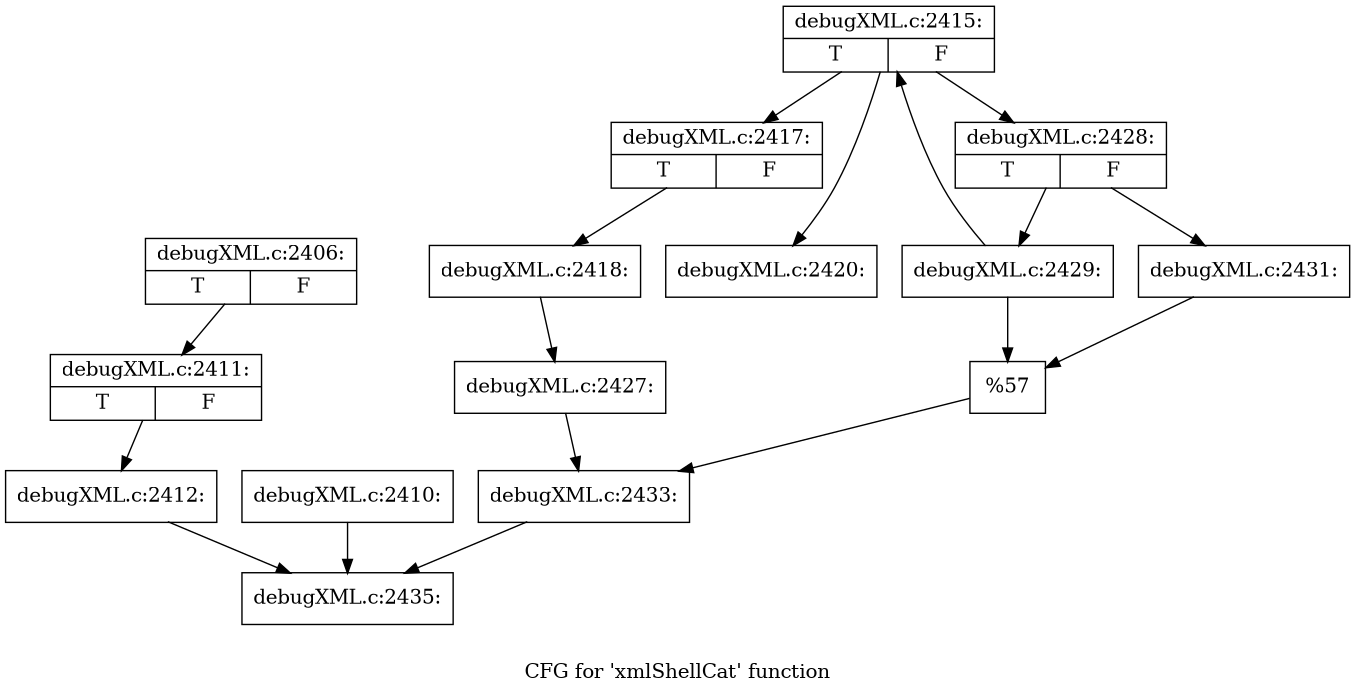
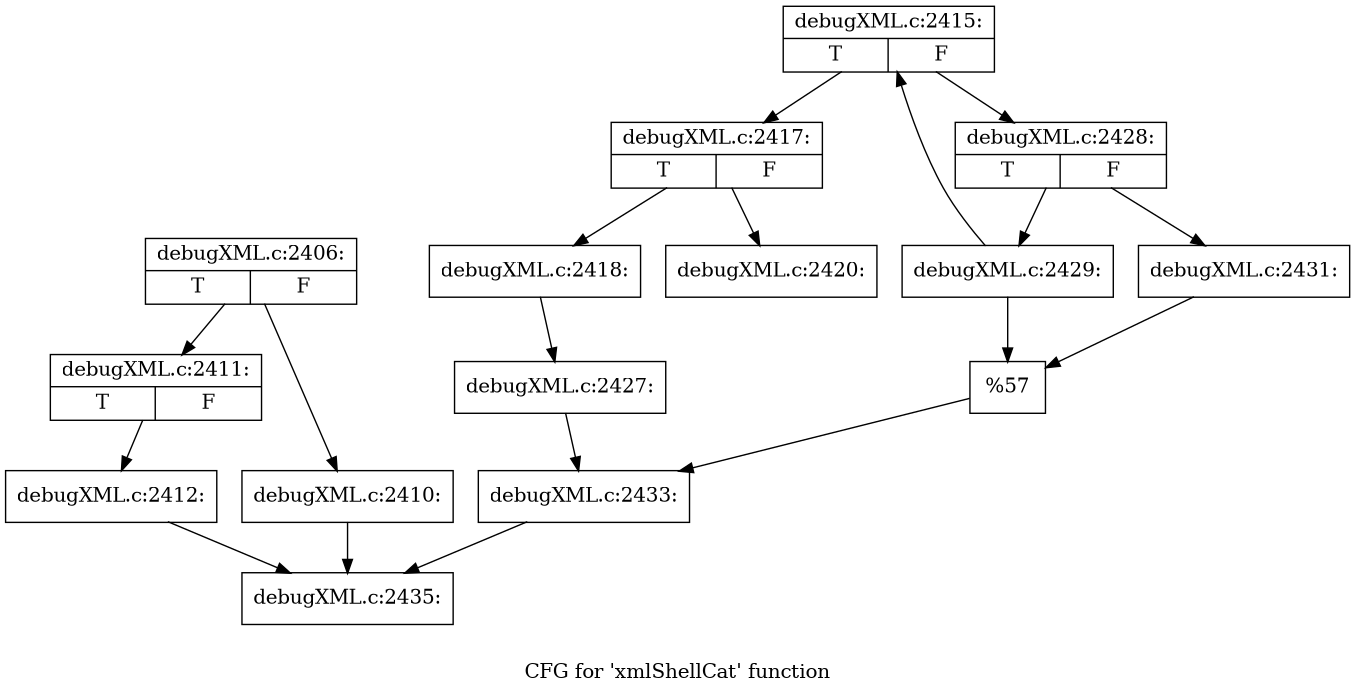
edge "debugXML.c:2415:" -> "debugXML.c:2420:": now "debugXML.c:2417:" -> "debugXML.c:2420:"
edge "debugXML.c:2406:" -> "debugXML.c:2410:": added
